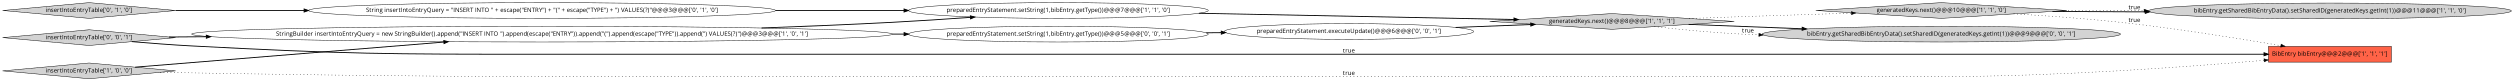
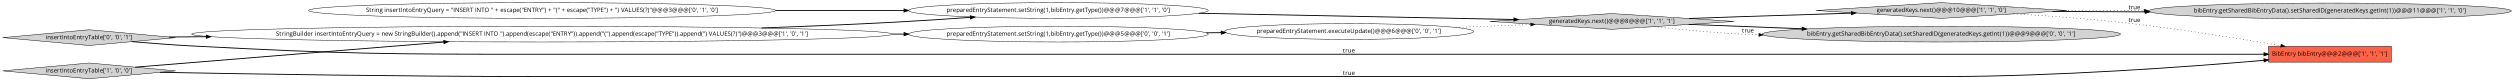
node "insertIntoEntryTable['0', '1', '0']": removed
edge "generatedKeys.next()@@@8@@@['1', '1', '1']" -> "generatedKeys.next()@@@10@@@['1', '1', '0']": style dotted -> bold
edge "preparedEntryStatement.executeUpdate()@@@6@@@['0', '0', '1']" -> "generatedKeys.next()@@@8@@@['1', '1', '1']": style bold -> dotted
edge "insertIntoEntryTable['1', '0', '0']" -> "BibEntry bibEntry@@@2@@@['1', '1', '1']": style dotted -> bold
